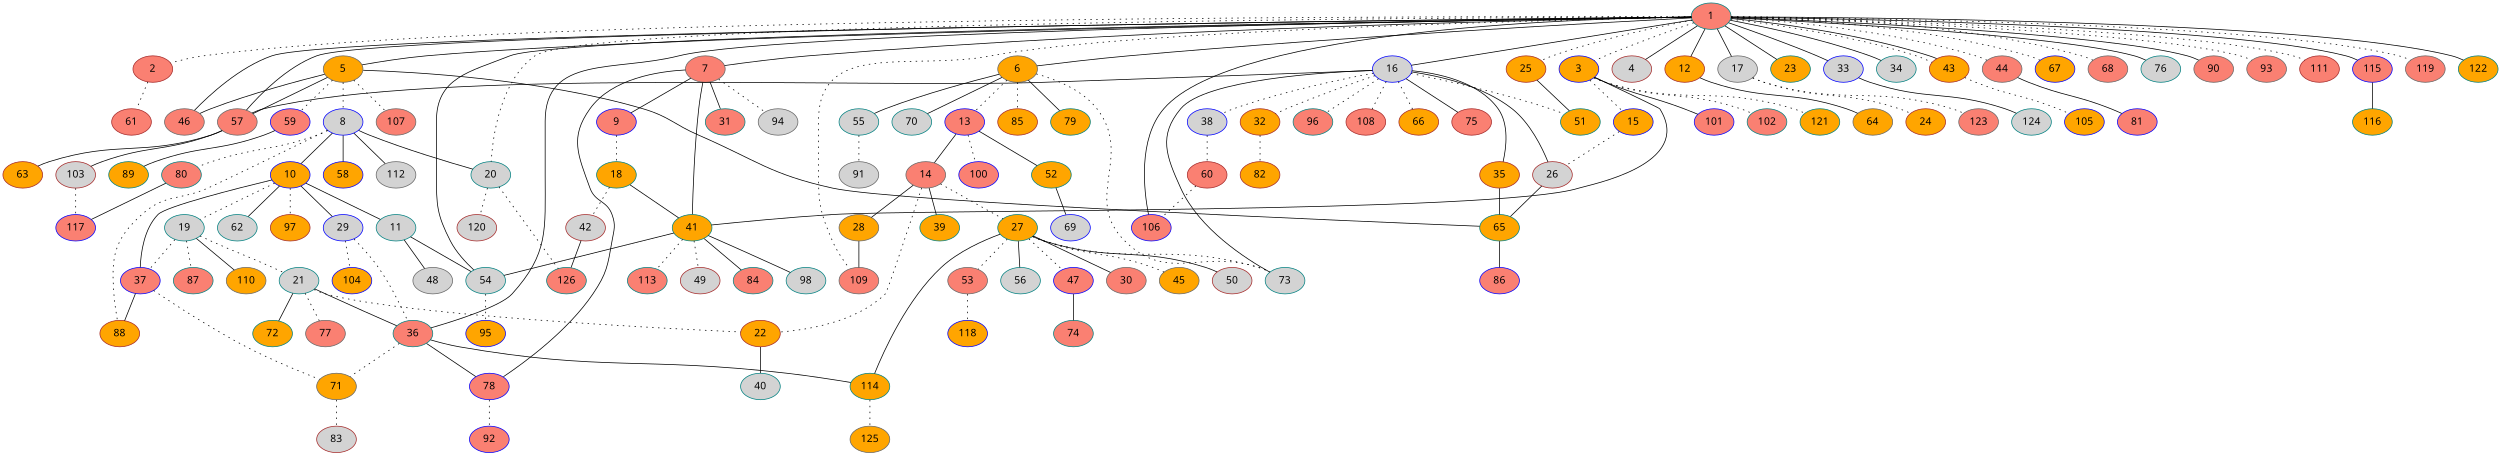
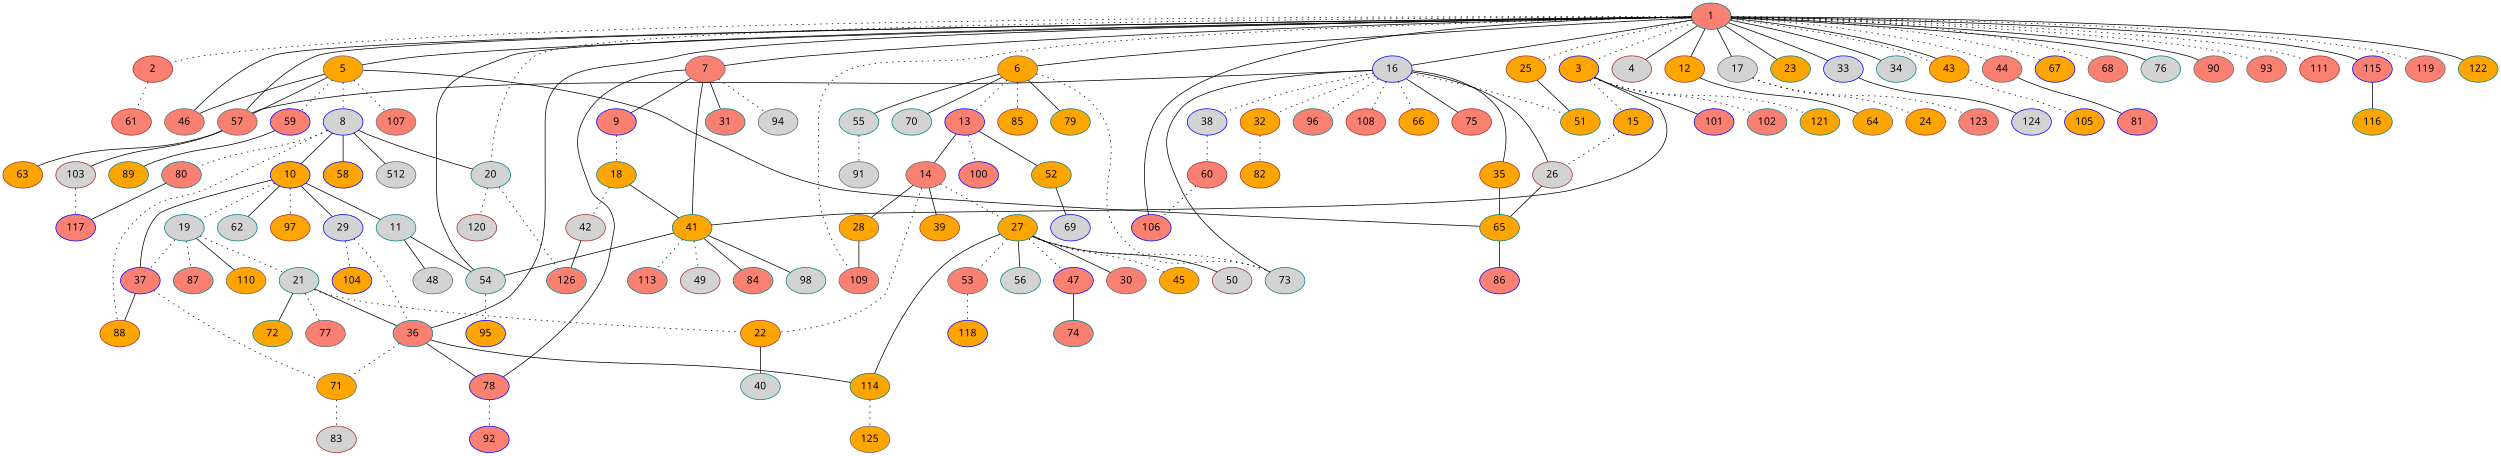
node "124": color teal -> blue
node "112": label "112" -> "512"
node "39": color teal -> brown
